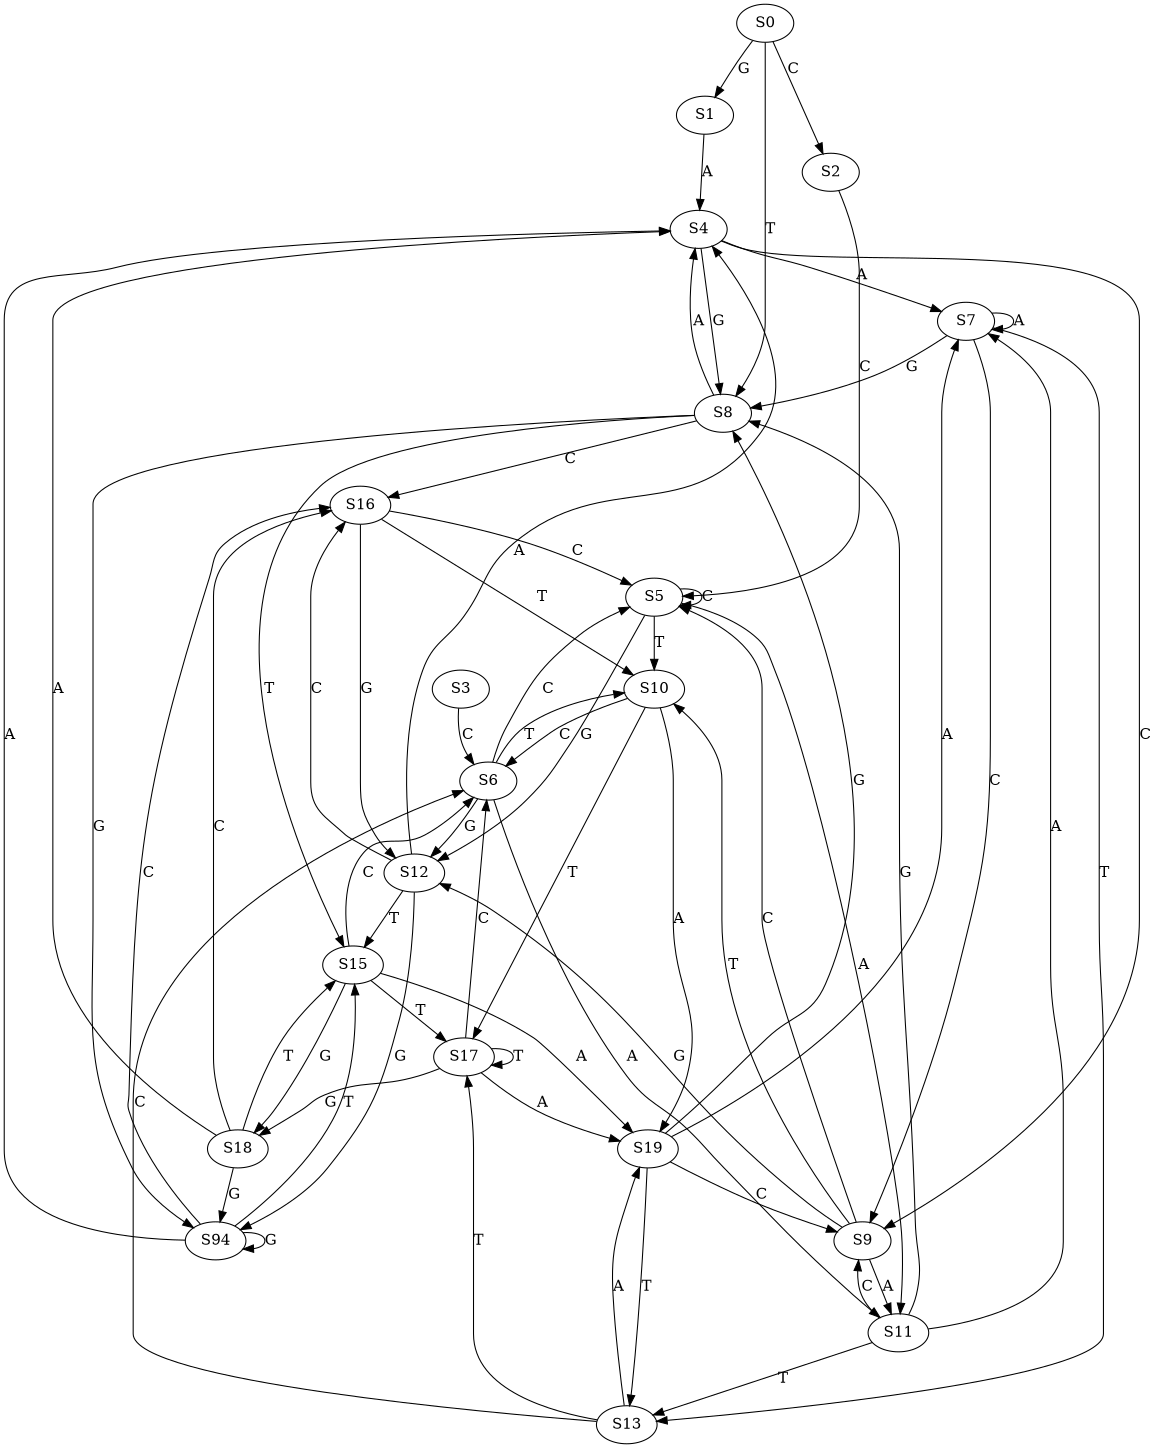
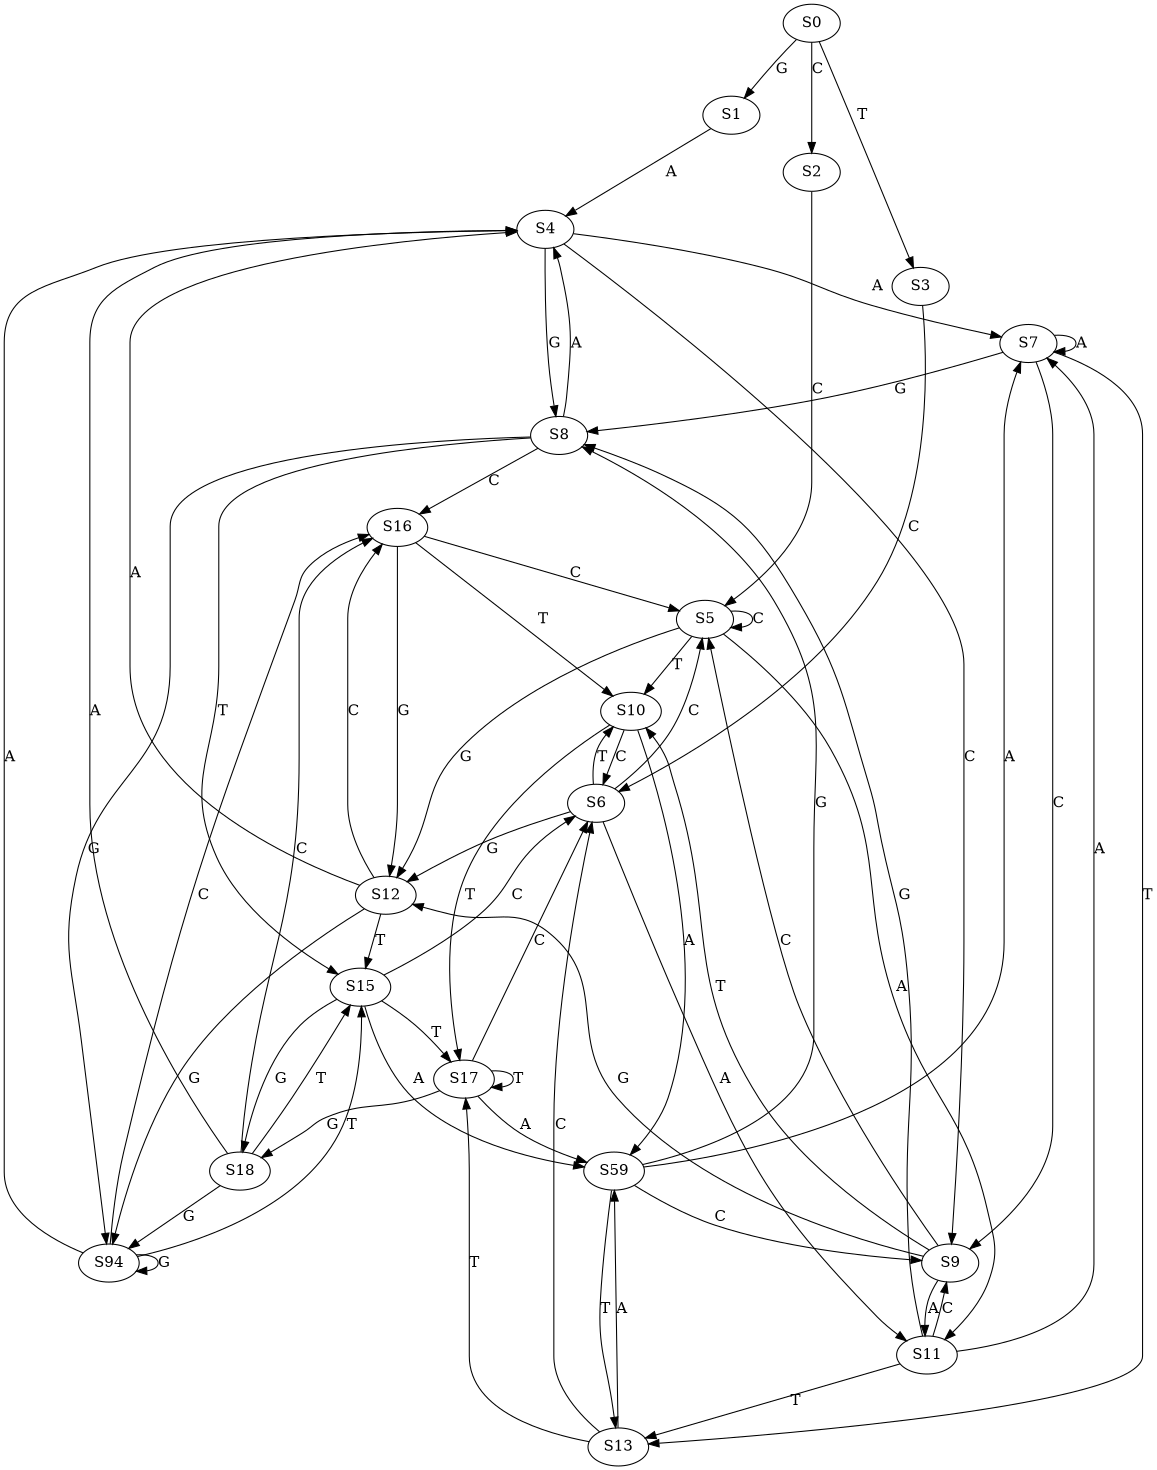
edge "S0" -> "S8": now "S0" -> "S3"
node "S19": label "S19" -> "S59"
